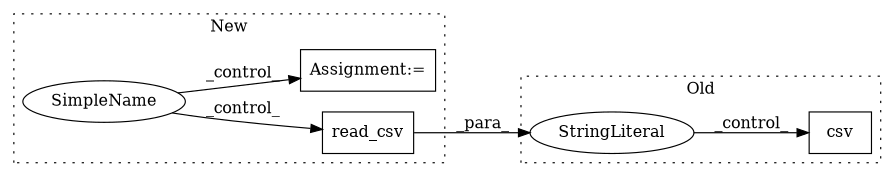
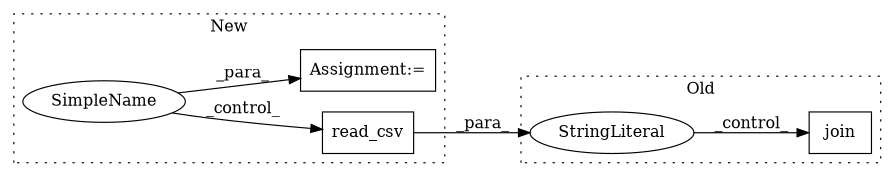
edge "SimpleName" -> "Assignment:=": label "_control_" -> "_para_"
node "csv": label "csv" -> "join"
